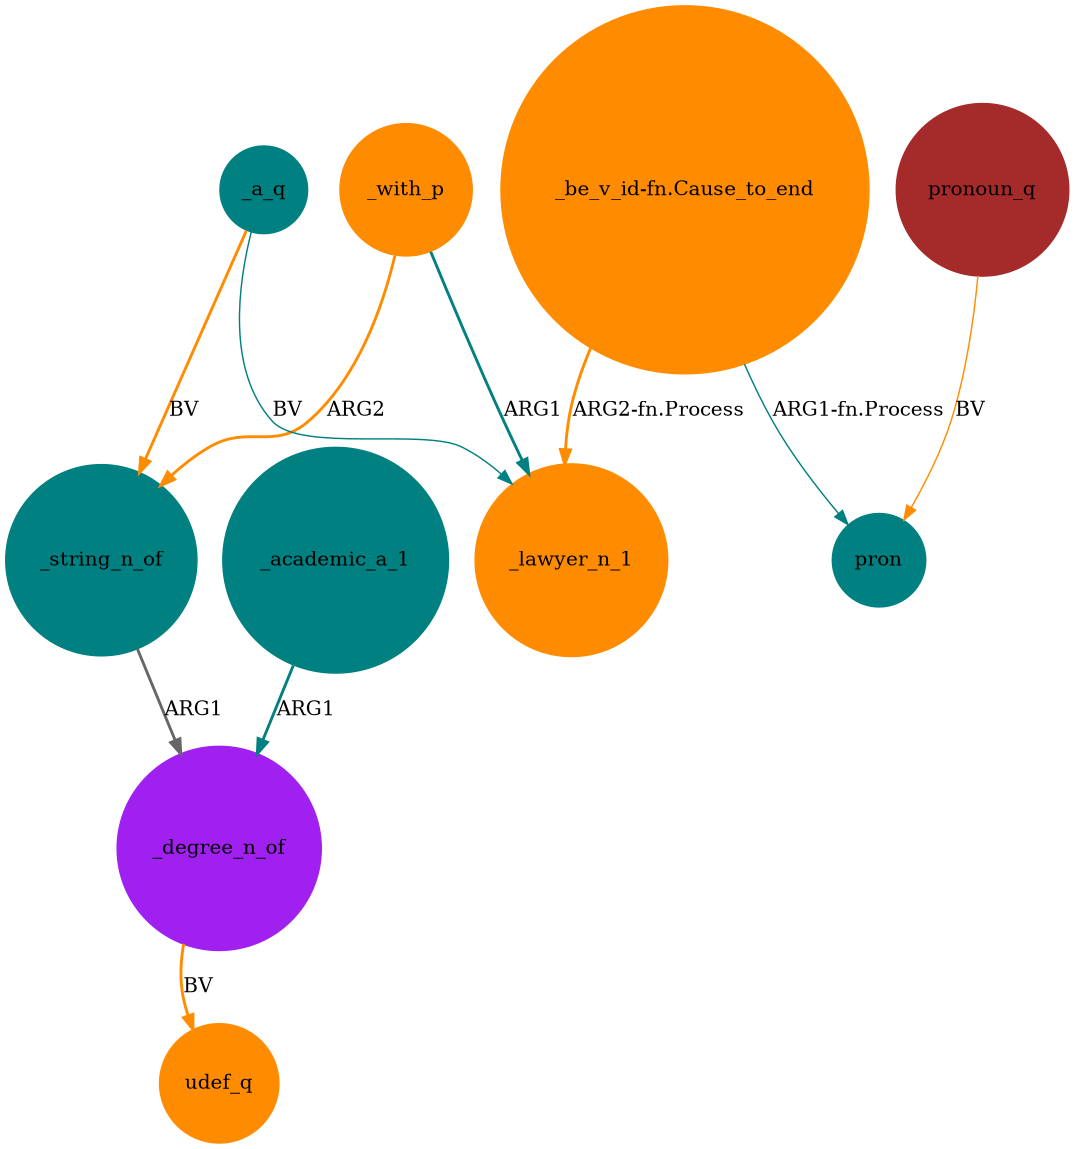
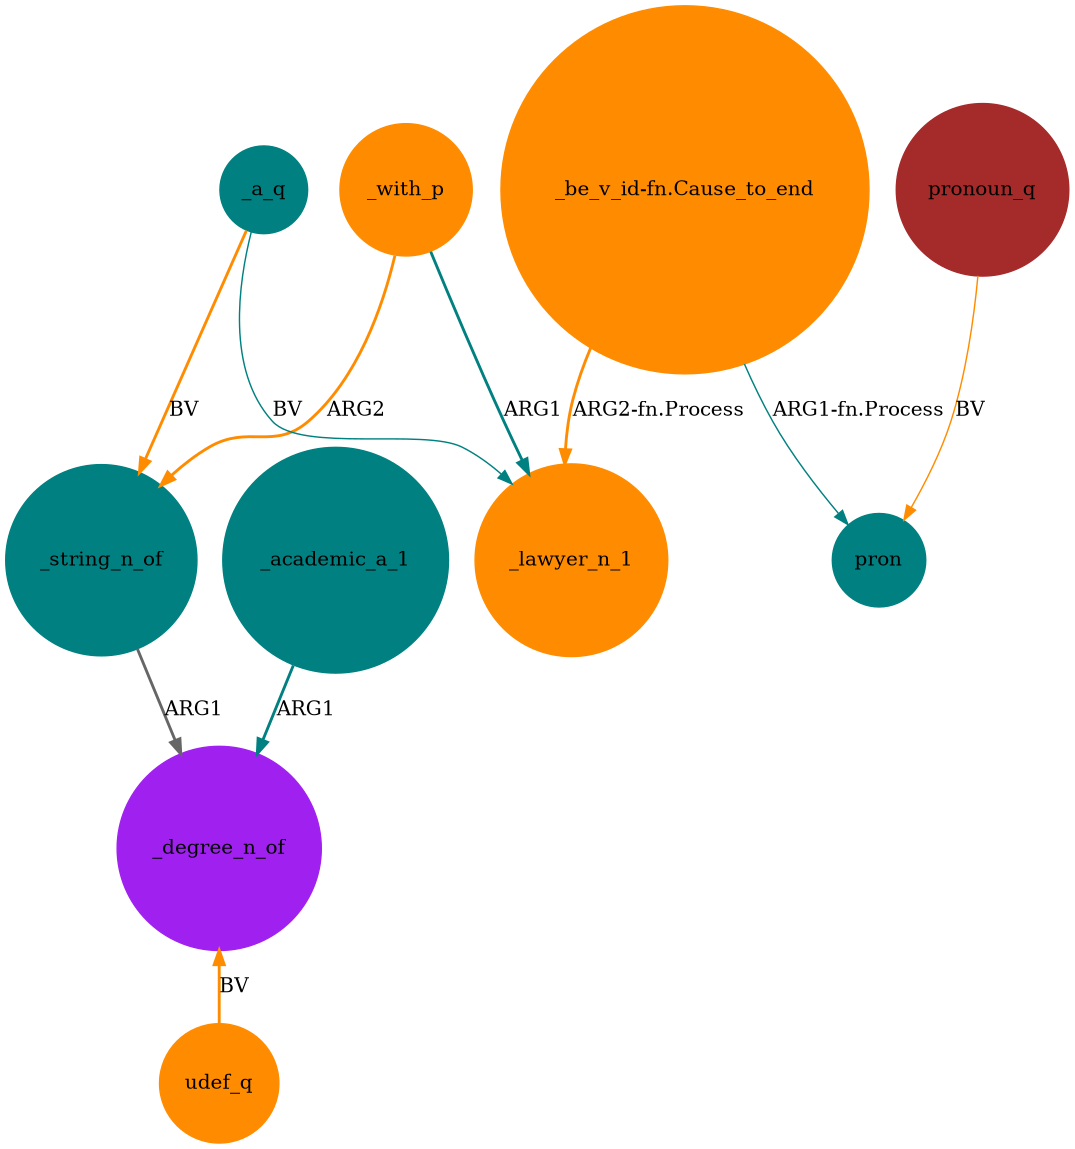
edge "_degree_n_of" -> "udef_q": reversed
